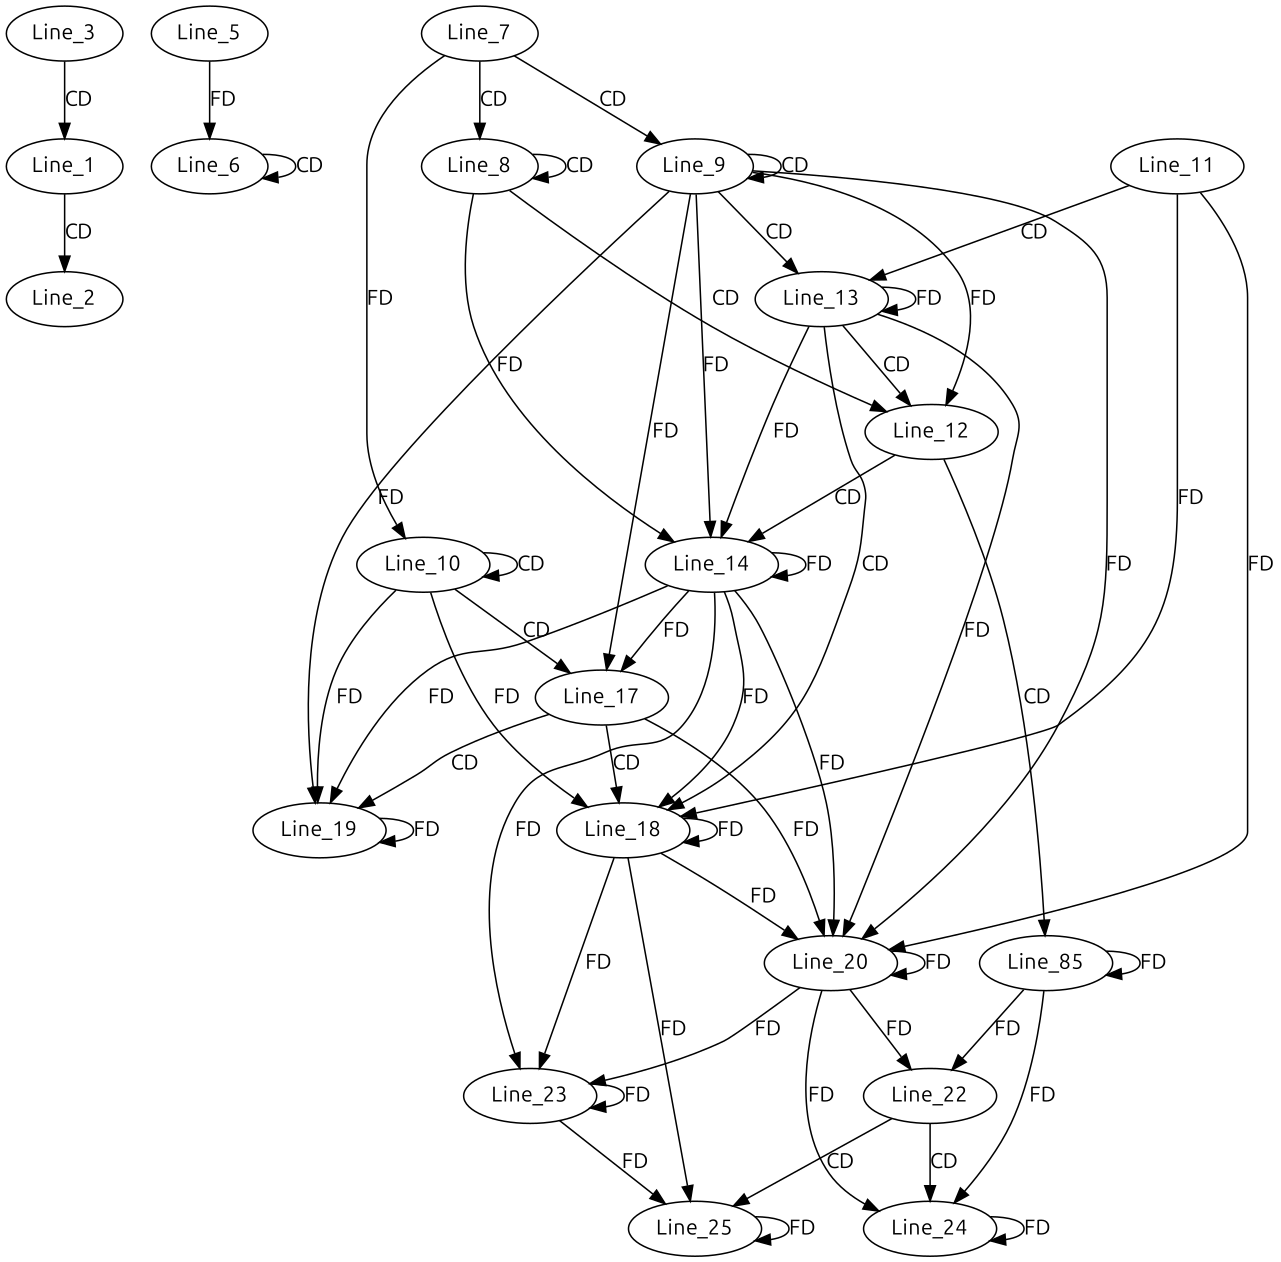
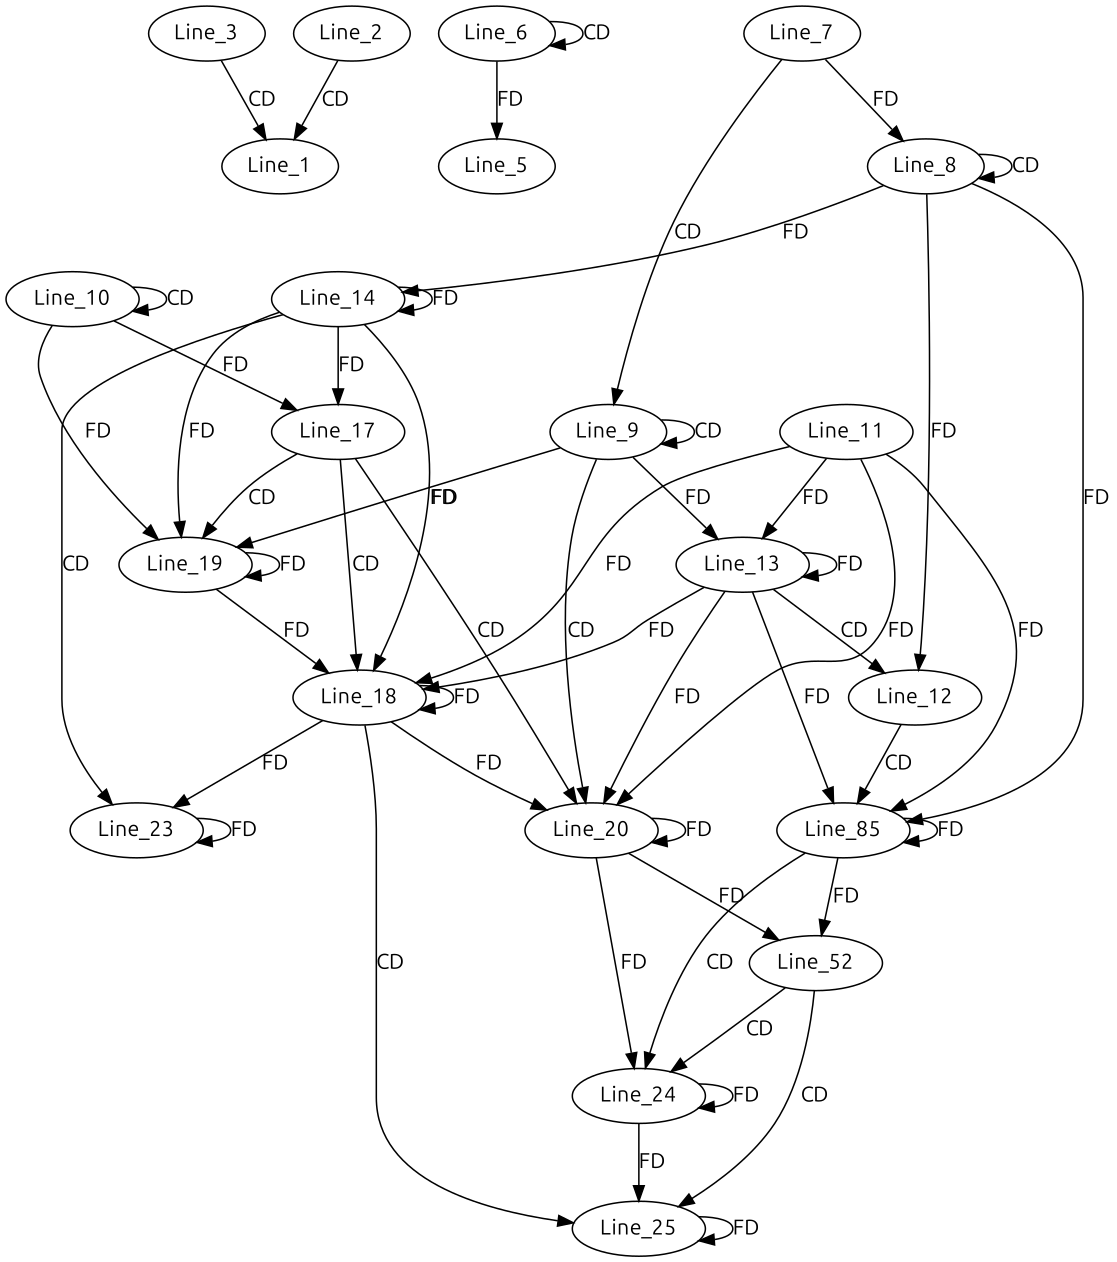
edge "Line_5" -> "Line_6": reversed
edge "Line_7" -> "Line_8": label "CD" -> "FD"
edge "Line_1" -> "Line_2": reversed
edge "Line_9" -> "Line_13": label "CD" -> "FD"
edge "Line_9" -> "Line_12": removed, label "FD"
edge "Line_11" -> "Line_13": label "CD" -> "FD"
edge "Line_7" -> "Line_10": removed, label "FD"
edge "Line_8" -> "Line_12": label "CD" -> "FD"
edge "Line_9" -> "Line_14": removed, label "FD"
edge "Line_13" -> "Line_14": now "Line_13" -> "Line_85"
edge "Line_9" -> "Line_17": removed, label "FD"
edge "Line_12" -> "Line_14": removed, label "CD"
edge "Line_8" -> "Line_85": added, label "FD"
edge "Line_13" -> "Line_18": label "CD" -> "FD"
edge "Line_9" -> "Line_20": label "FD" -> "CD"
edge "Line_11" -> "Line_85": added, label "FD"
edge "Line_10" -> "Line_17": label "CD" -> "FD"
edge "Line_10" -> "Line_18": now "Line_19" -> "Line_18"
edge "Line_14" -> "Line_20": removed, label "FD"
edge "Line_14" -> "Line_23": label "FD" -> "CD"
edge "Line_17" -> "Line_20": label "FD" -> "CD"
edge "Line_18" -> "Line_25": label "FD" -> "CD"
edge "Line_20" -> "Line_23": removed, label "FD"
node "Line_22": label "Line_22" -> "Line_52"
edge "Line_85" -> "Line_24": label "FD" -> "CD"
edge "Line_23" -> "Line_25": now "Line_24" -> "Line_25"
